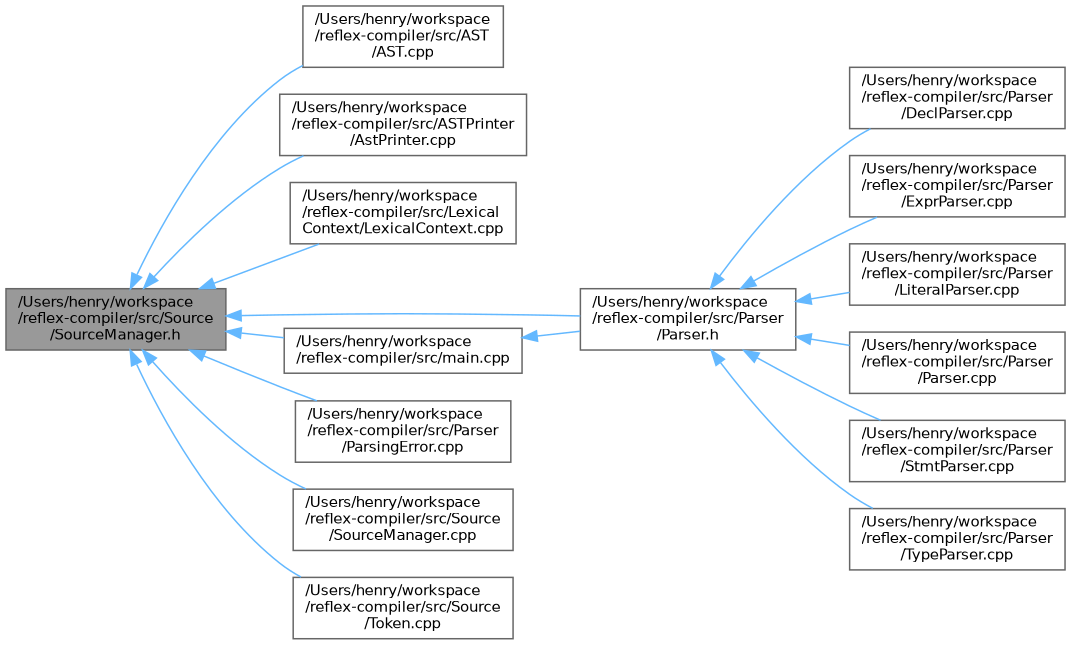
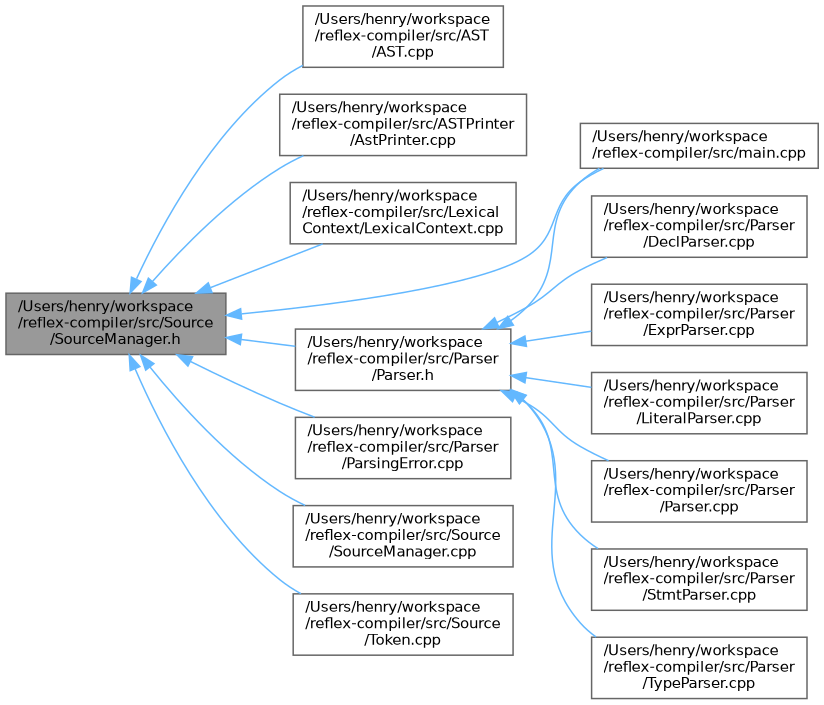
edge "/Users/henry/workspace /reflex-compiler/src/Parser /Parser.h" -> "/Users/henry/workspace /reflex-compiler/src/main.cpp": reversed
